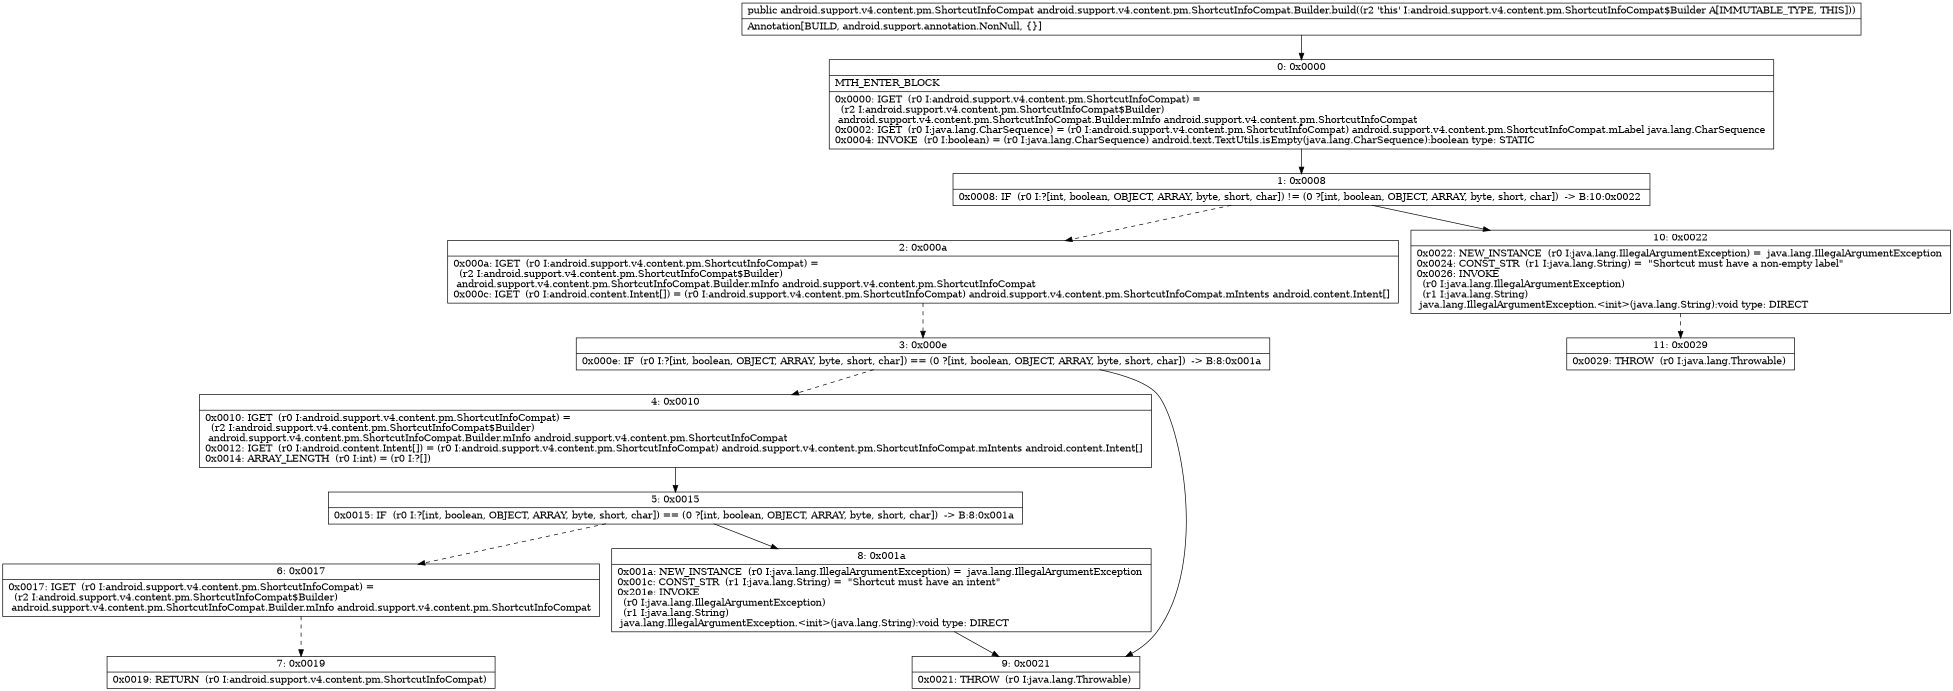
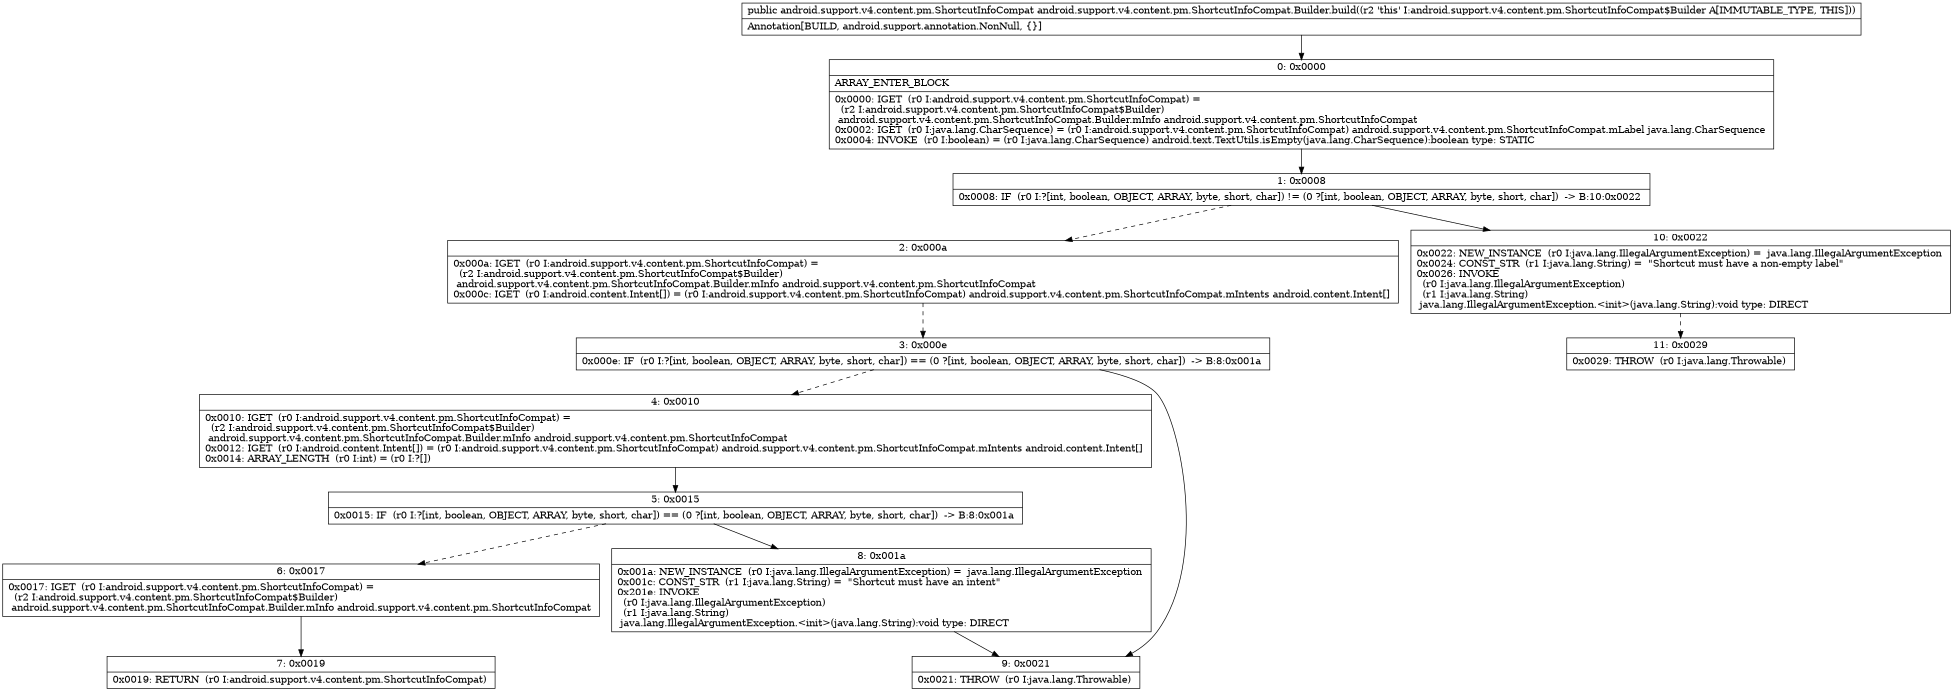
node "0: 0x0000": text "MTH_ENTER_BLOCK" -> "ARRAY_ENTER_BLOCK"
edge "6: 0x0017" -> "7: 0x0019": style dashed -> solid
